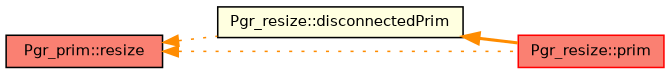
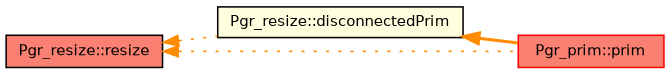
node "Pgr_prim::resize": label "Pgr_prim::resize" -> "Pgr_resize::resize"
node "Pgr_resize::prim": label "Pgr_resize::prim" -> "Pgr_prim::prim"
